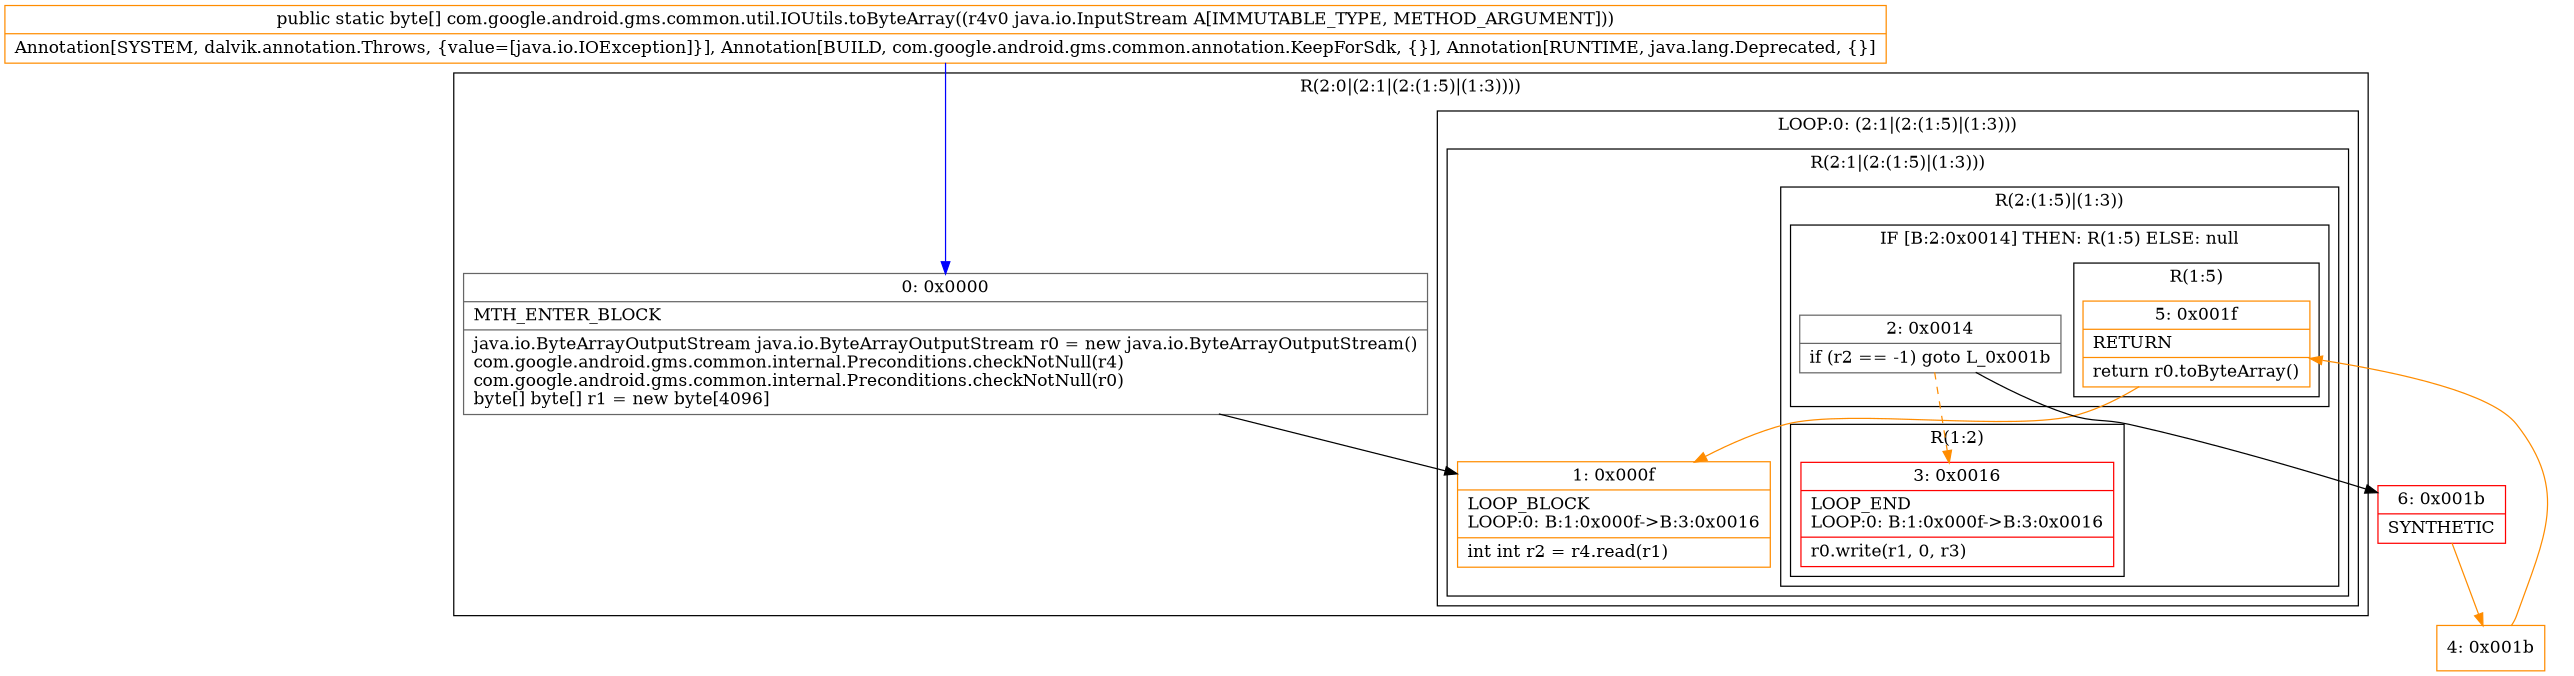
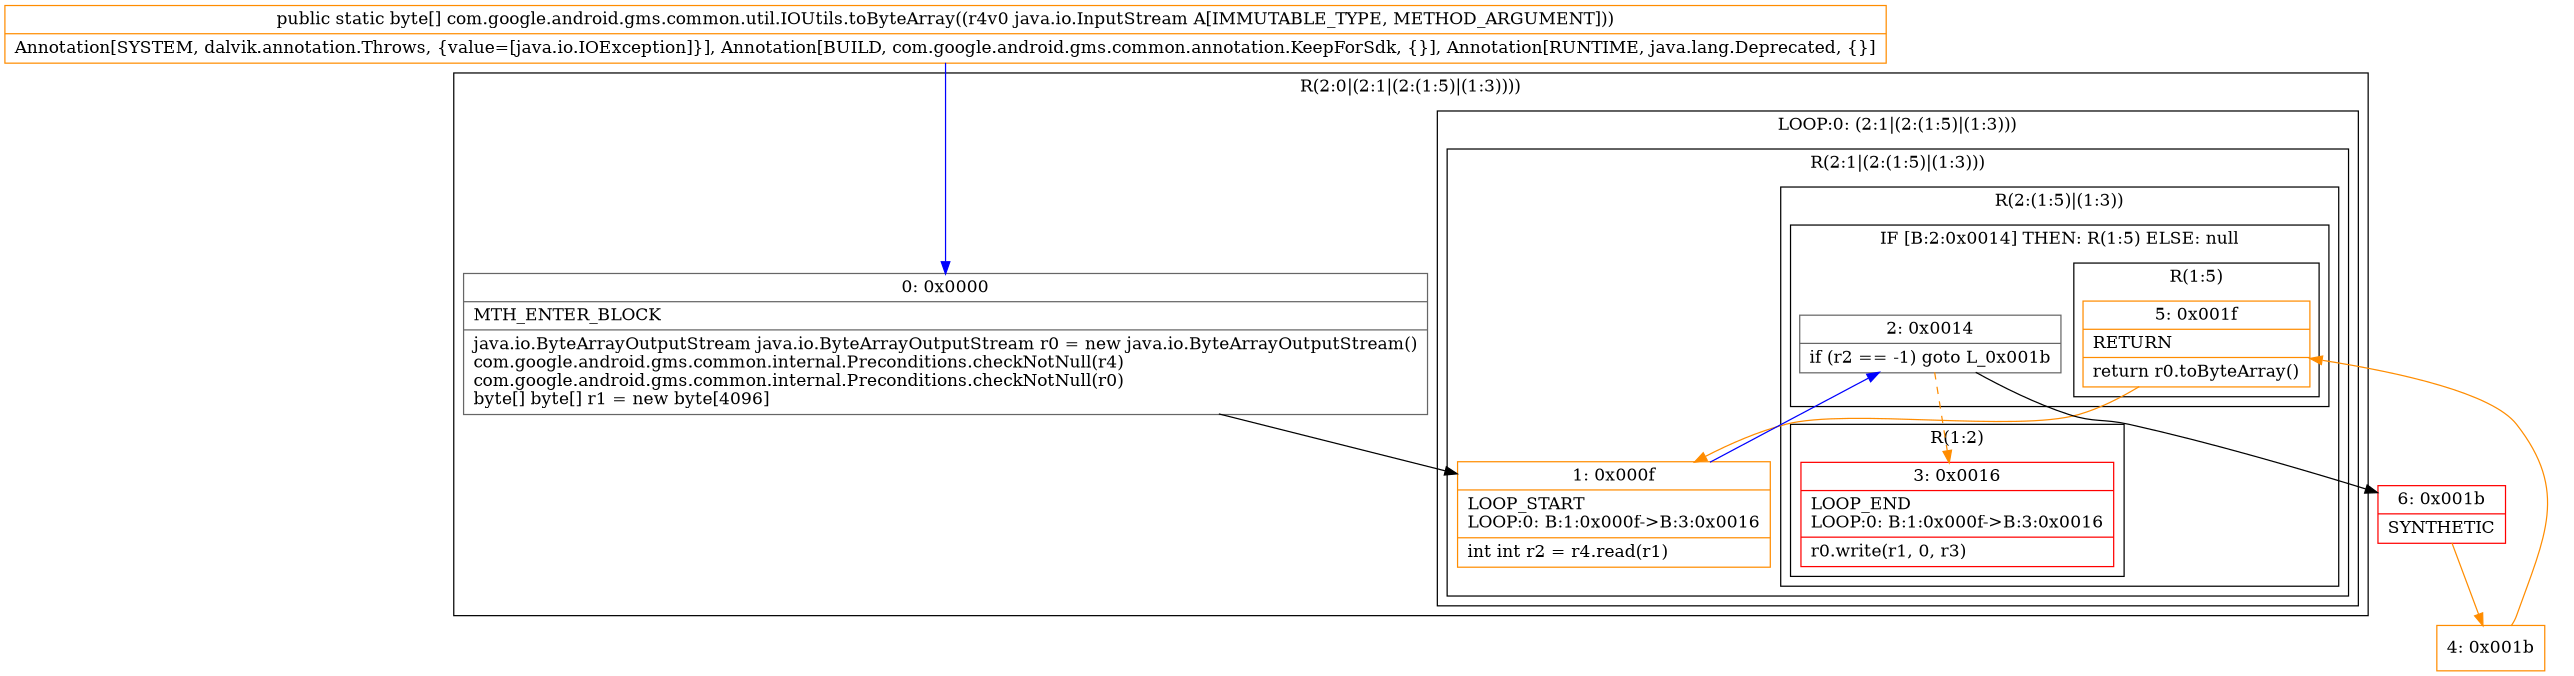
edge "1: 0x000f" -> "2: 0x0014": added
node "1: 0x000f": text "LOOP_BLOCK" -> "LOOP_START"
